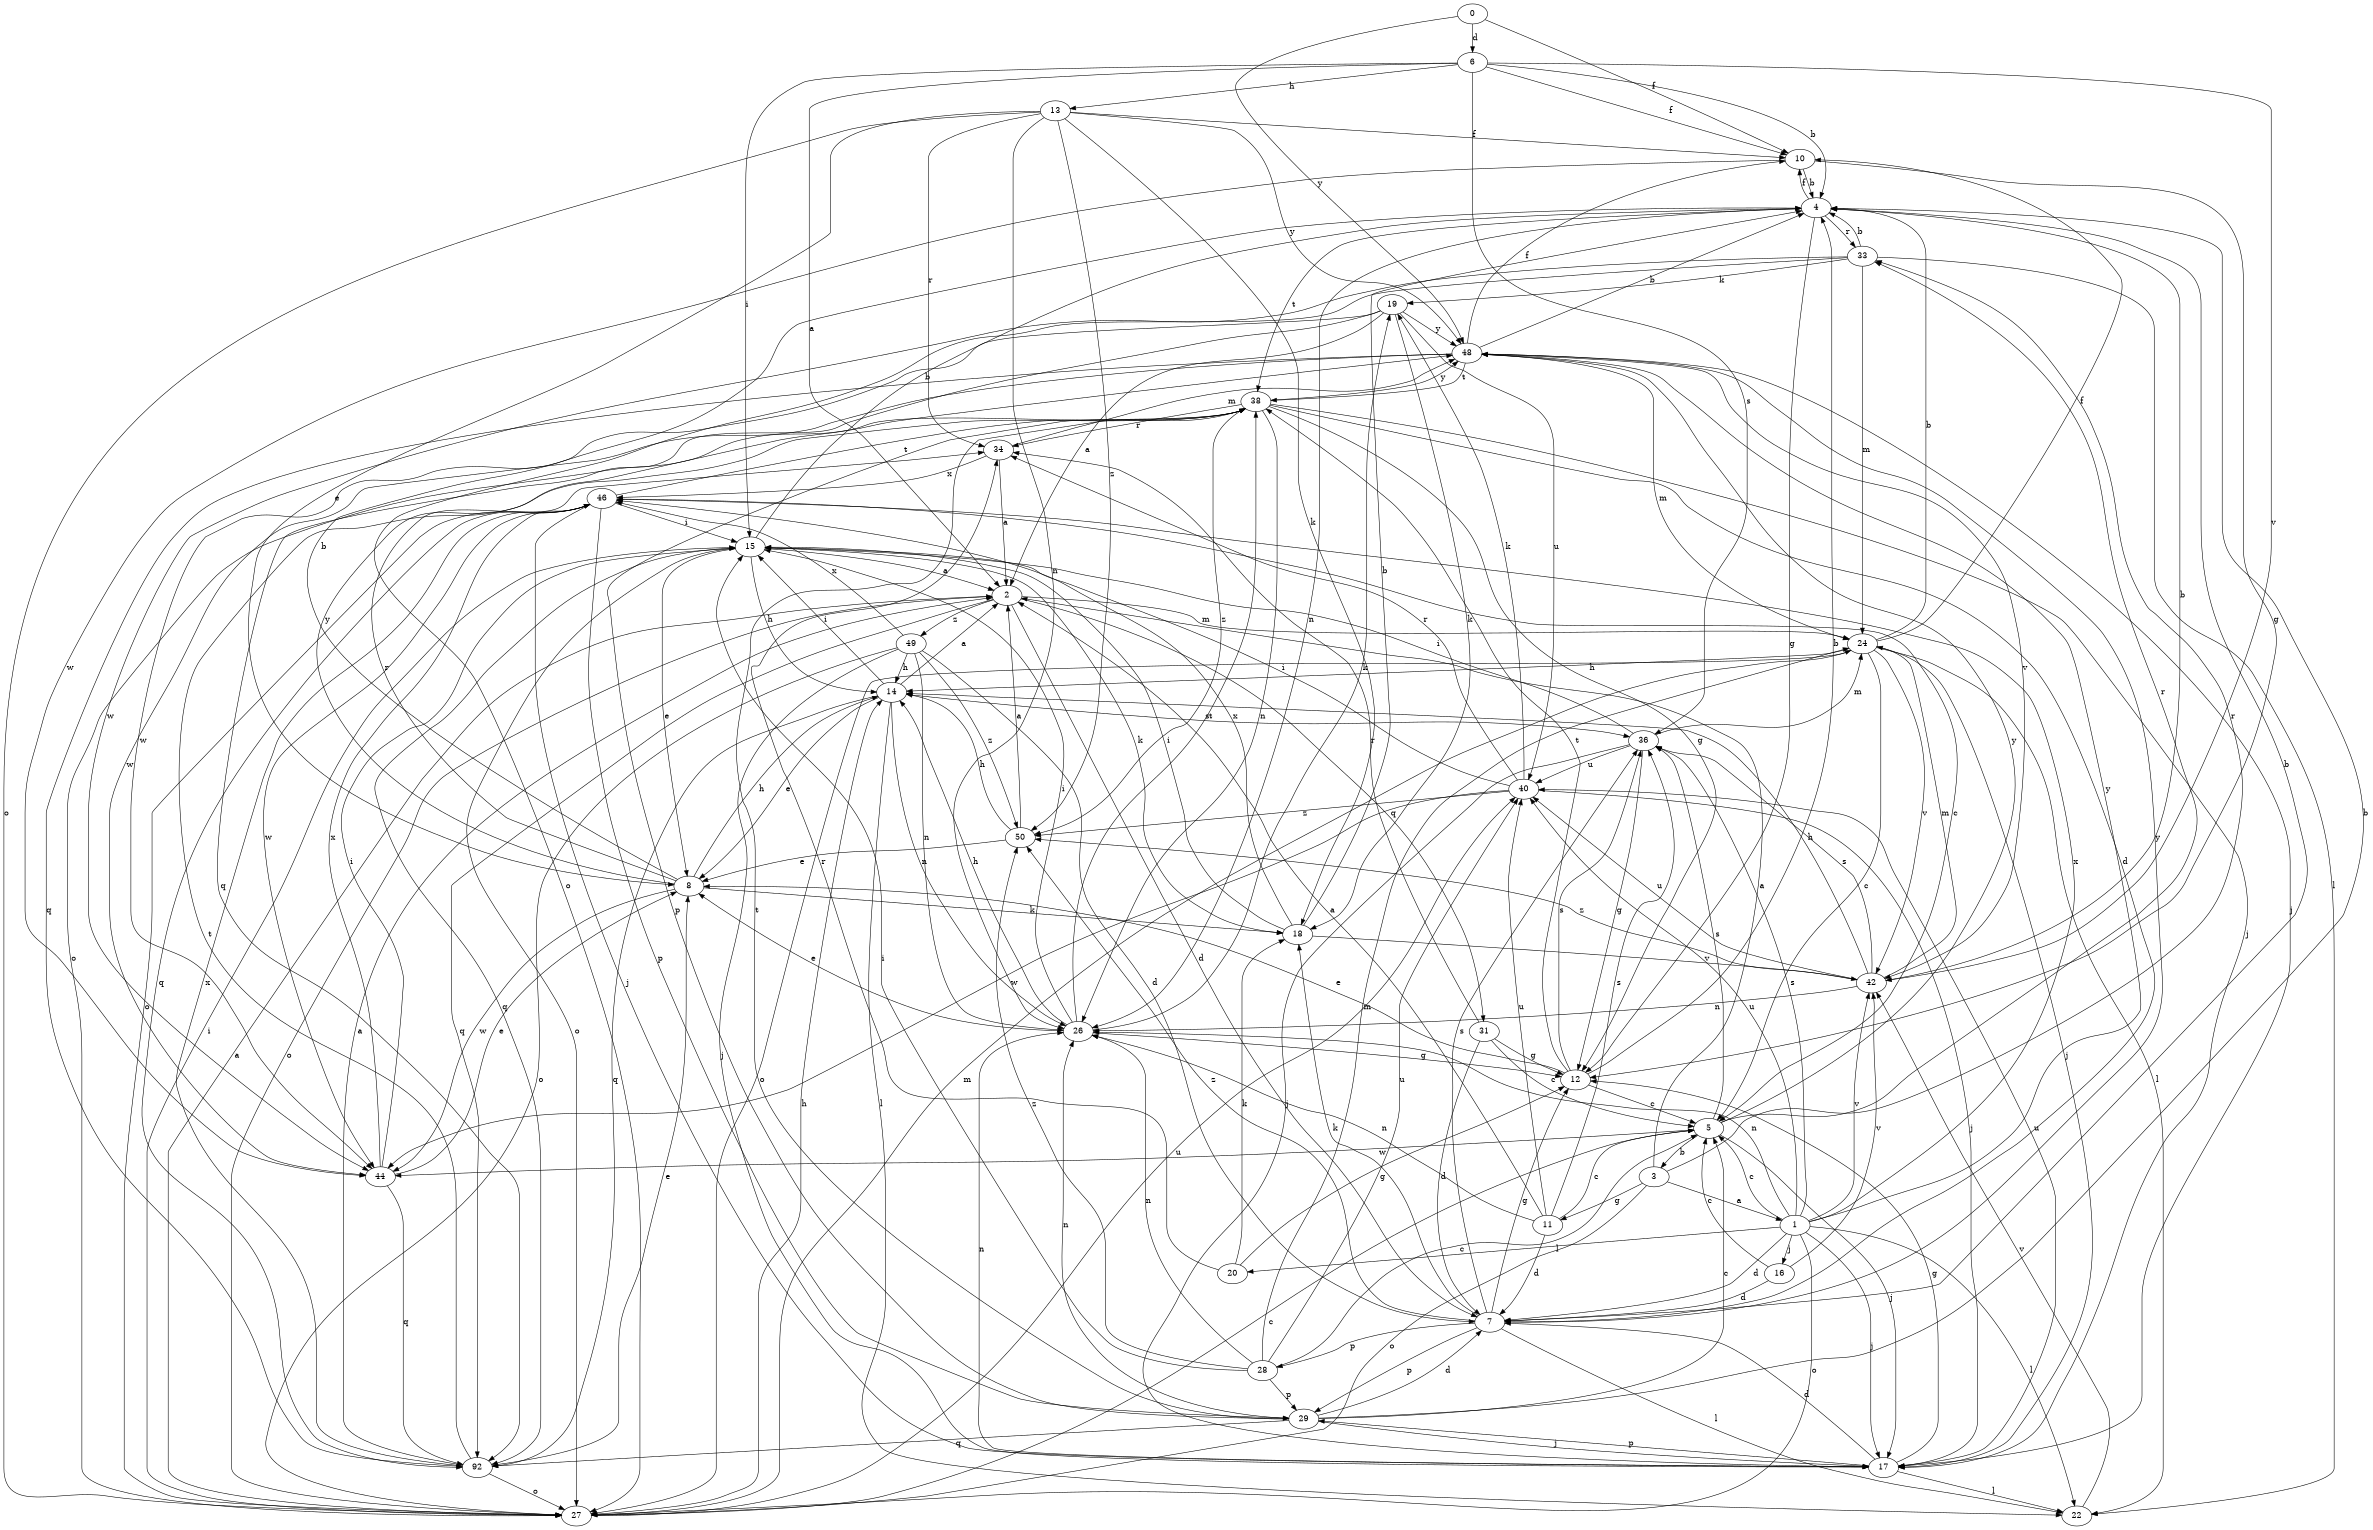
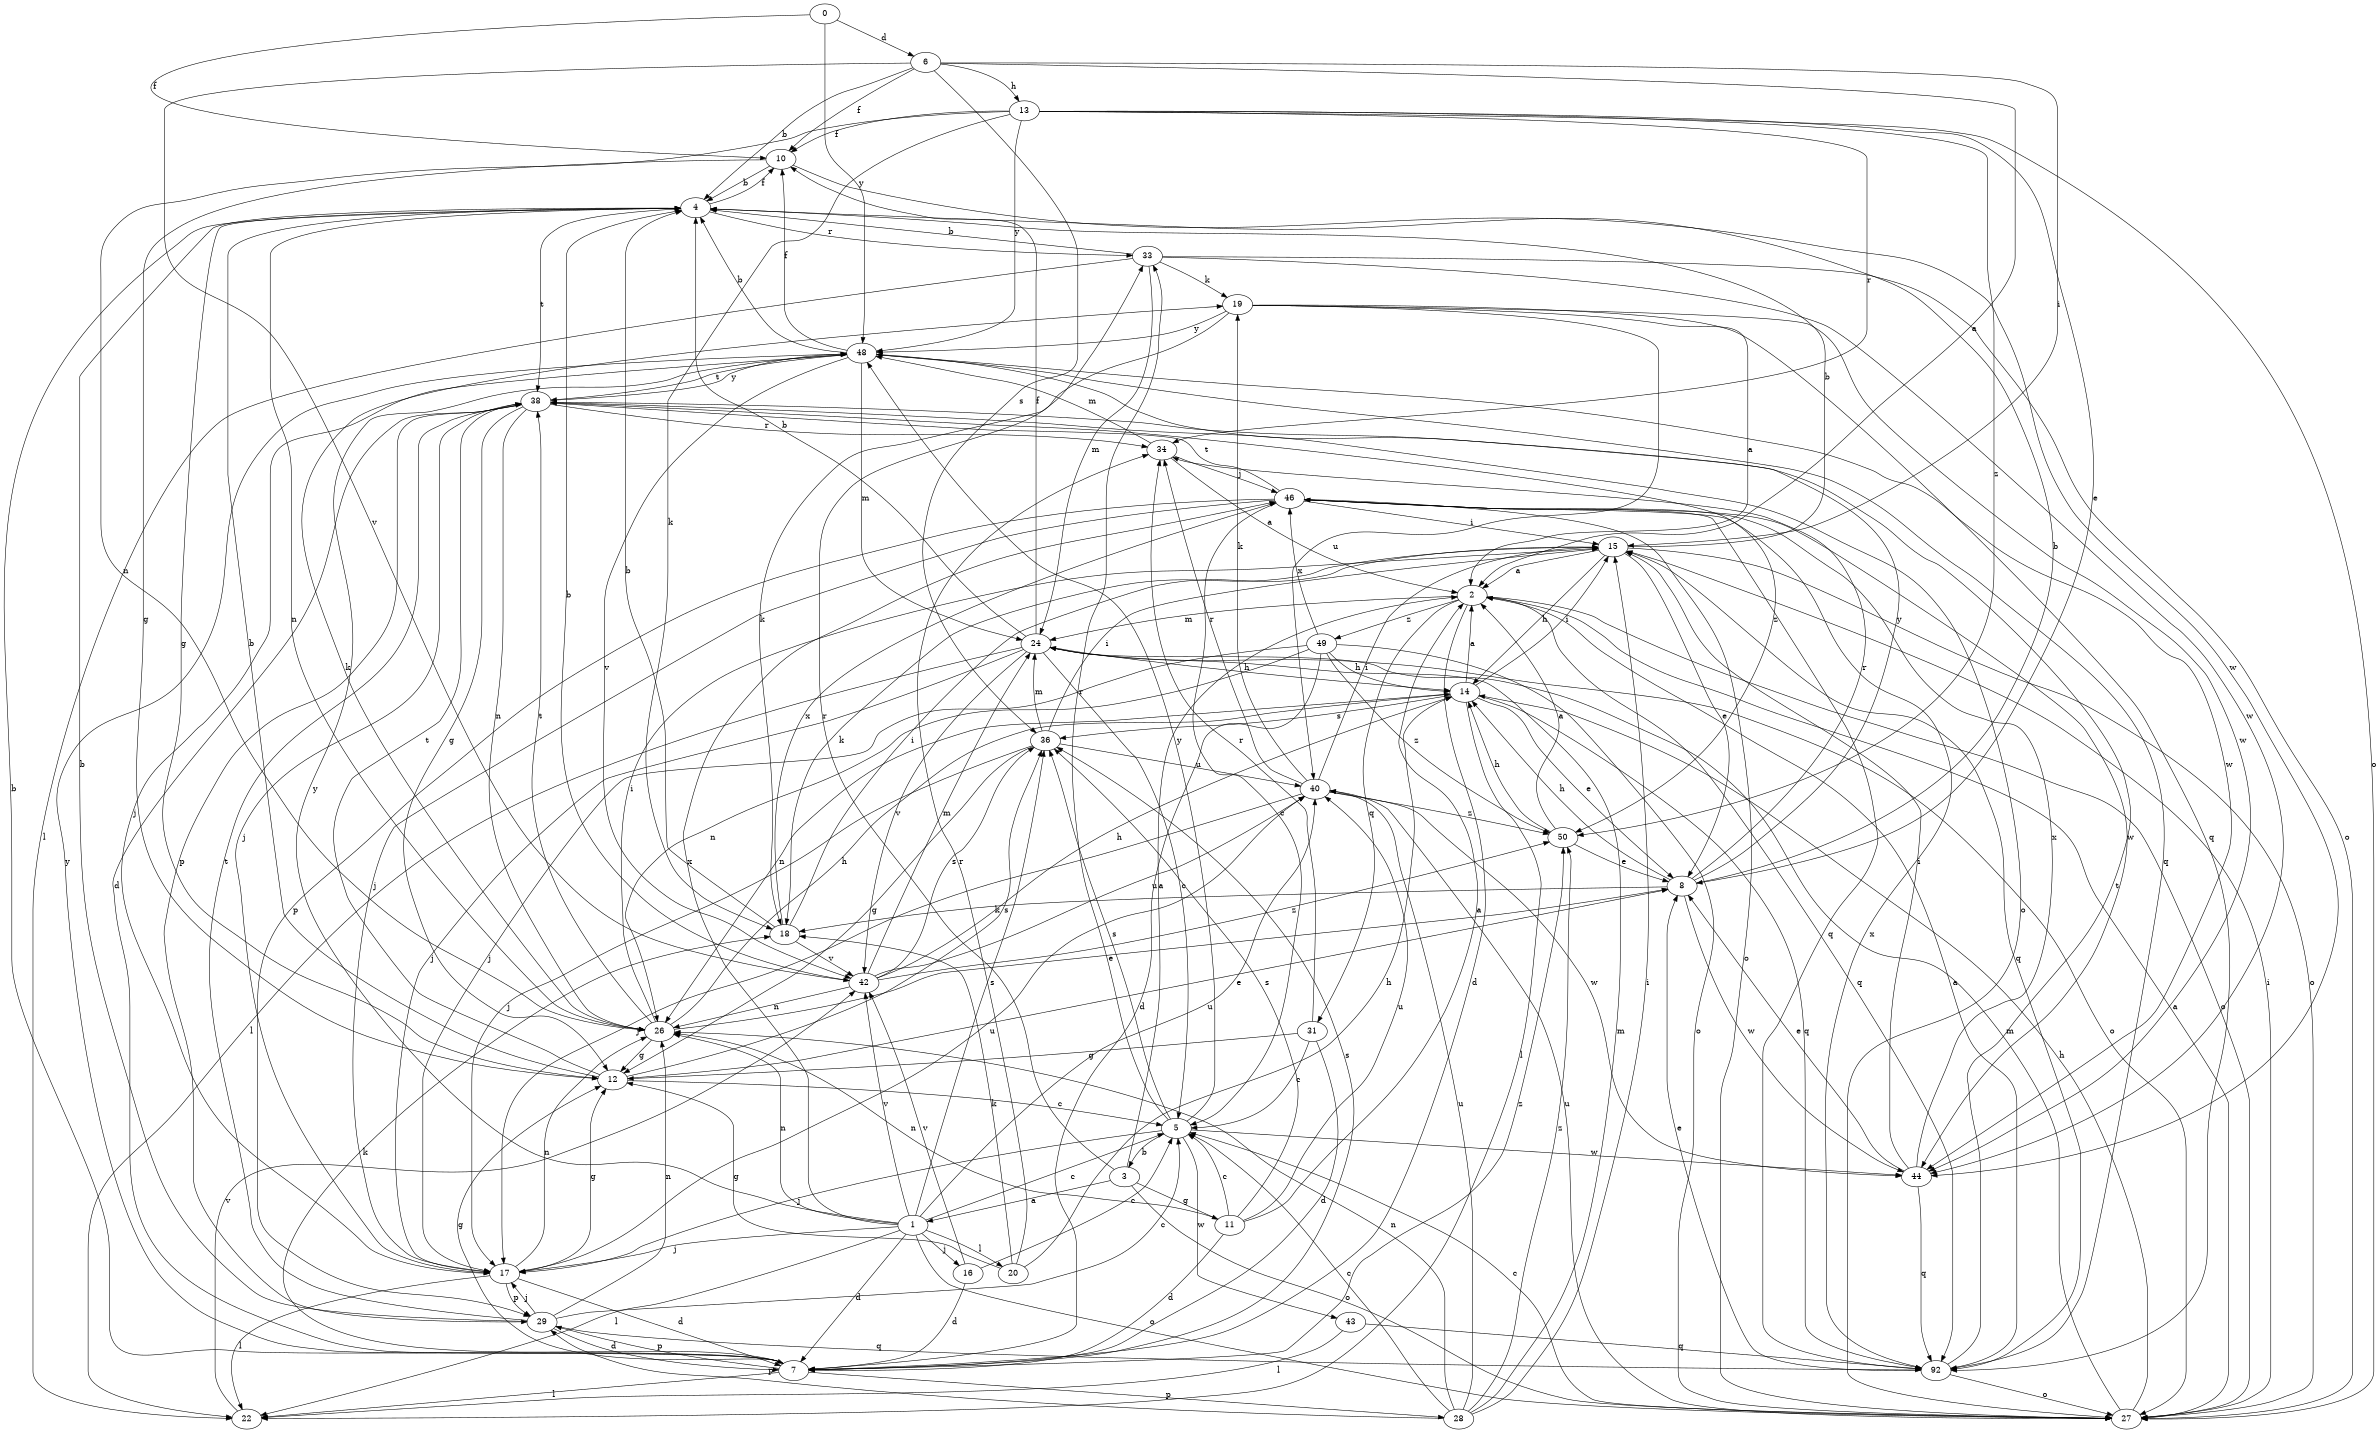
edge "34" -> "46": label "x" -> "j"
edge "20" -> "14": added, label "h"
node "43": added
